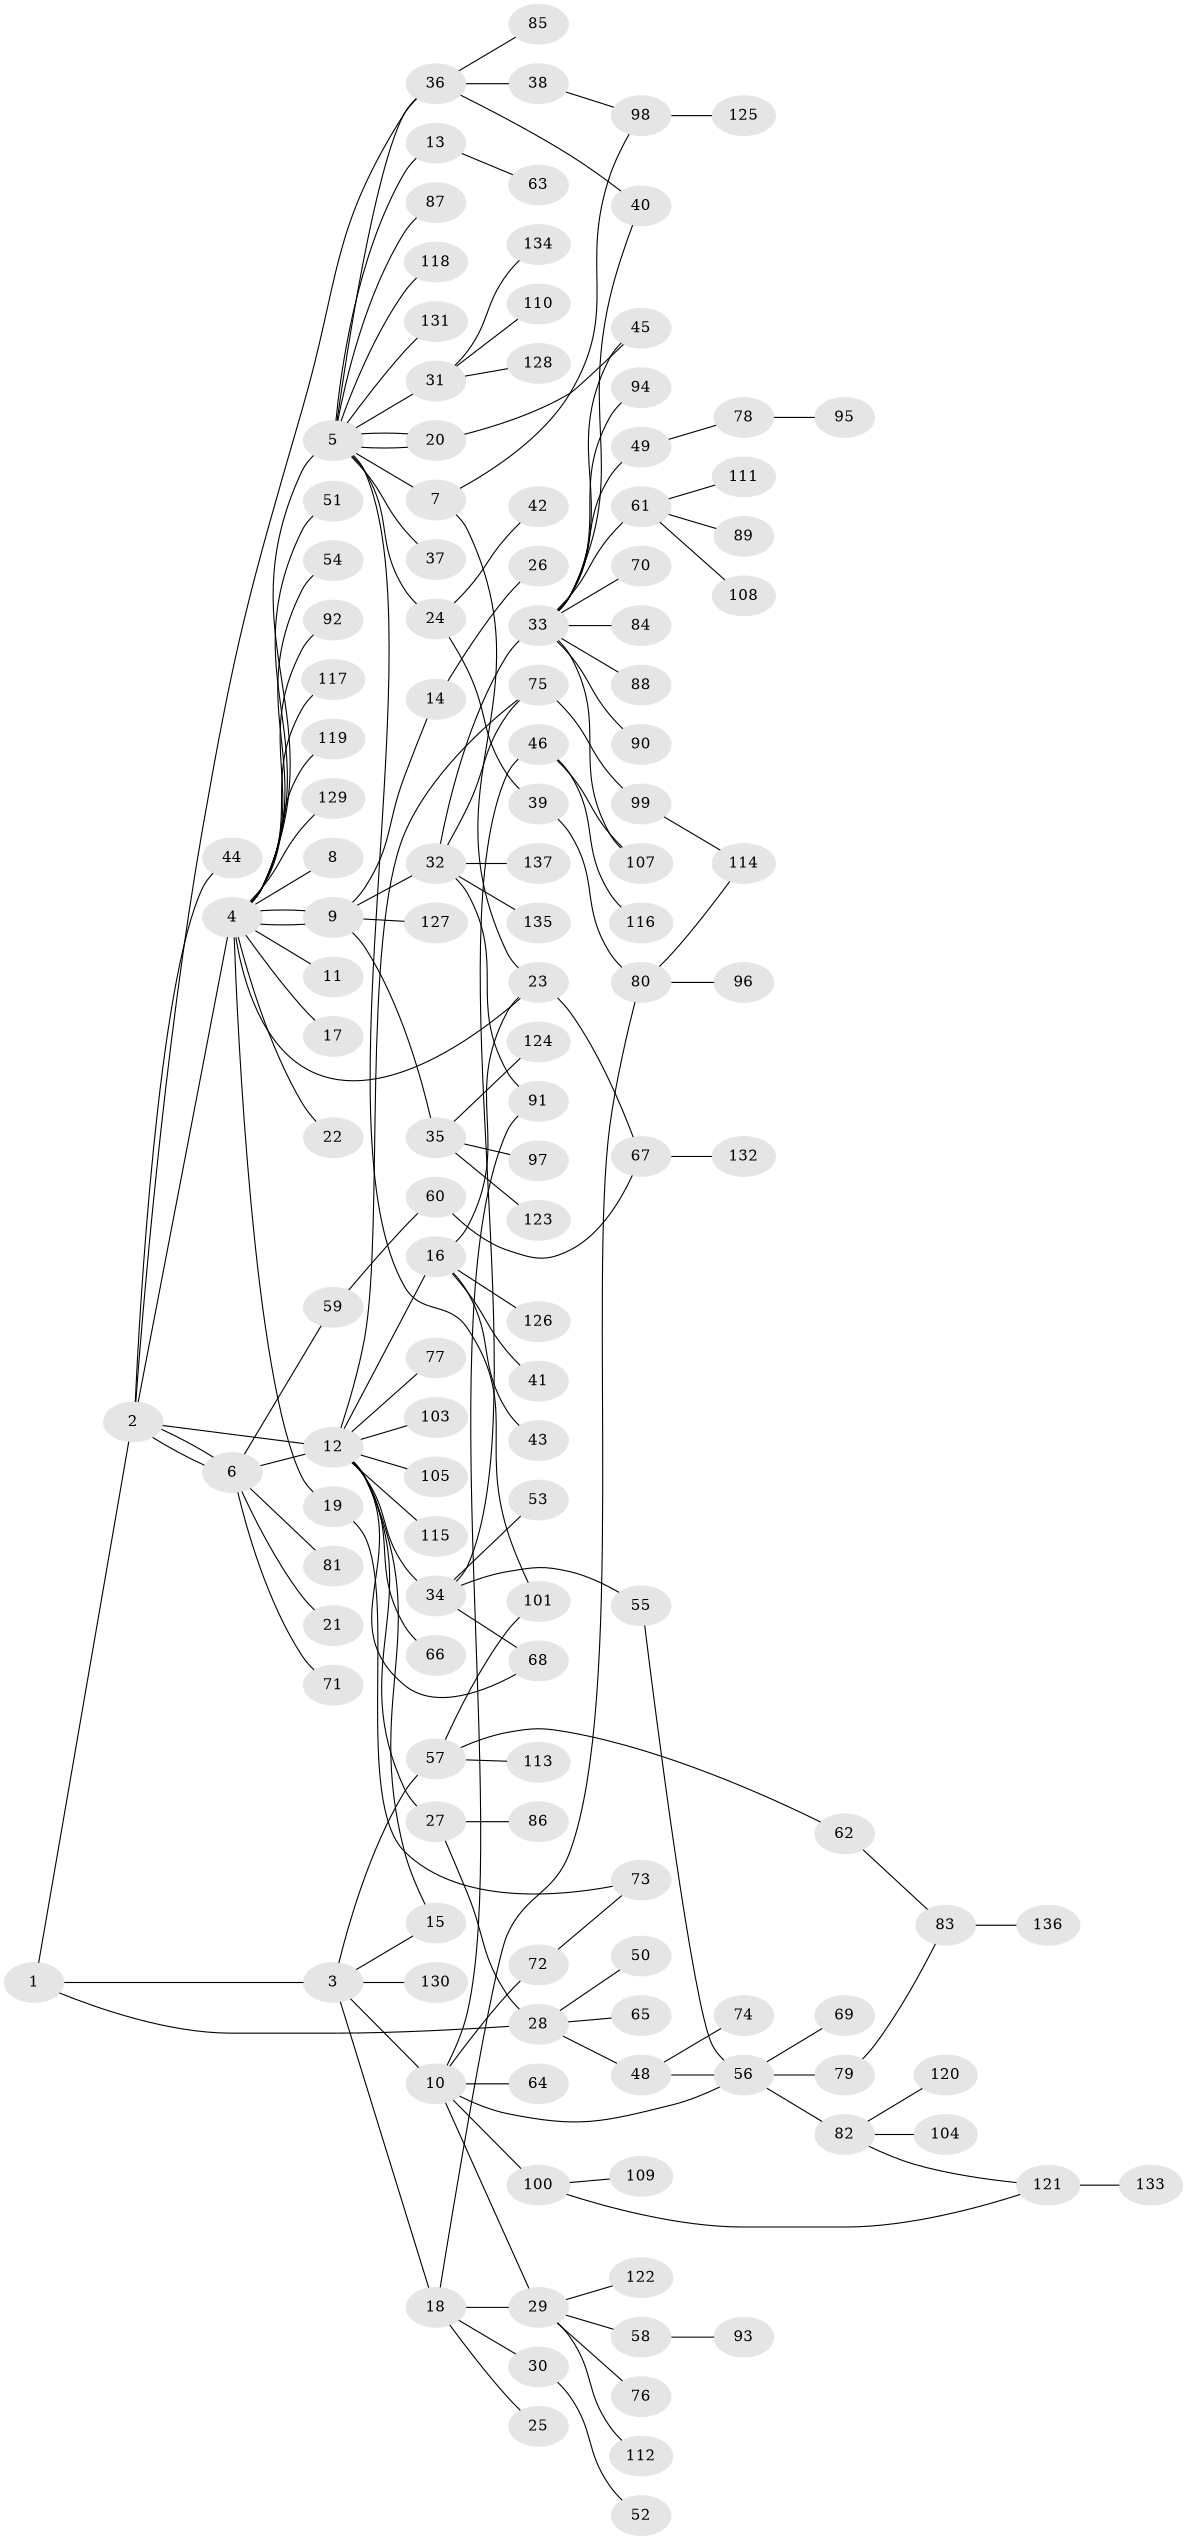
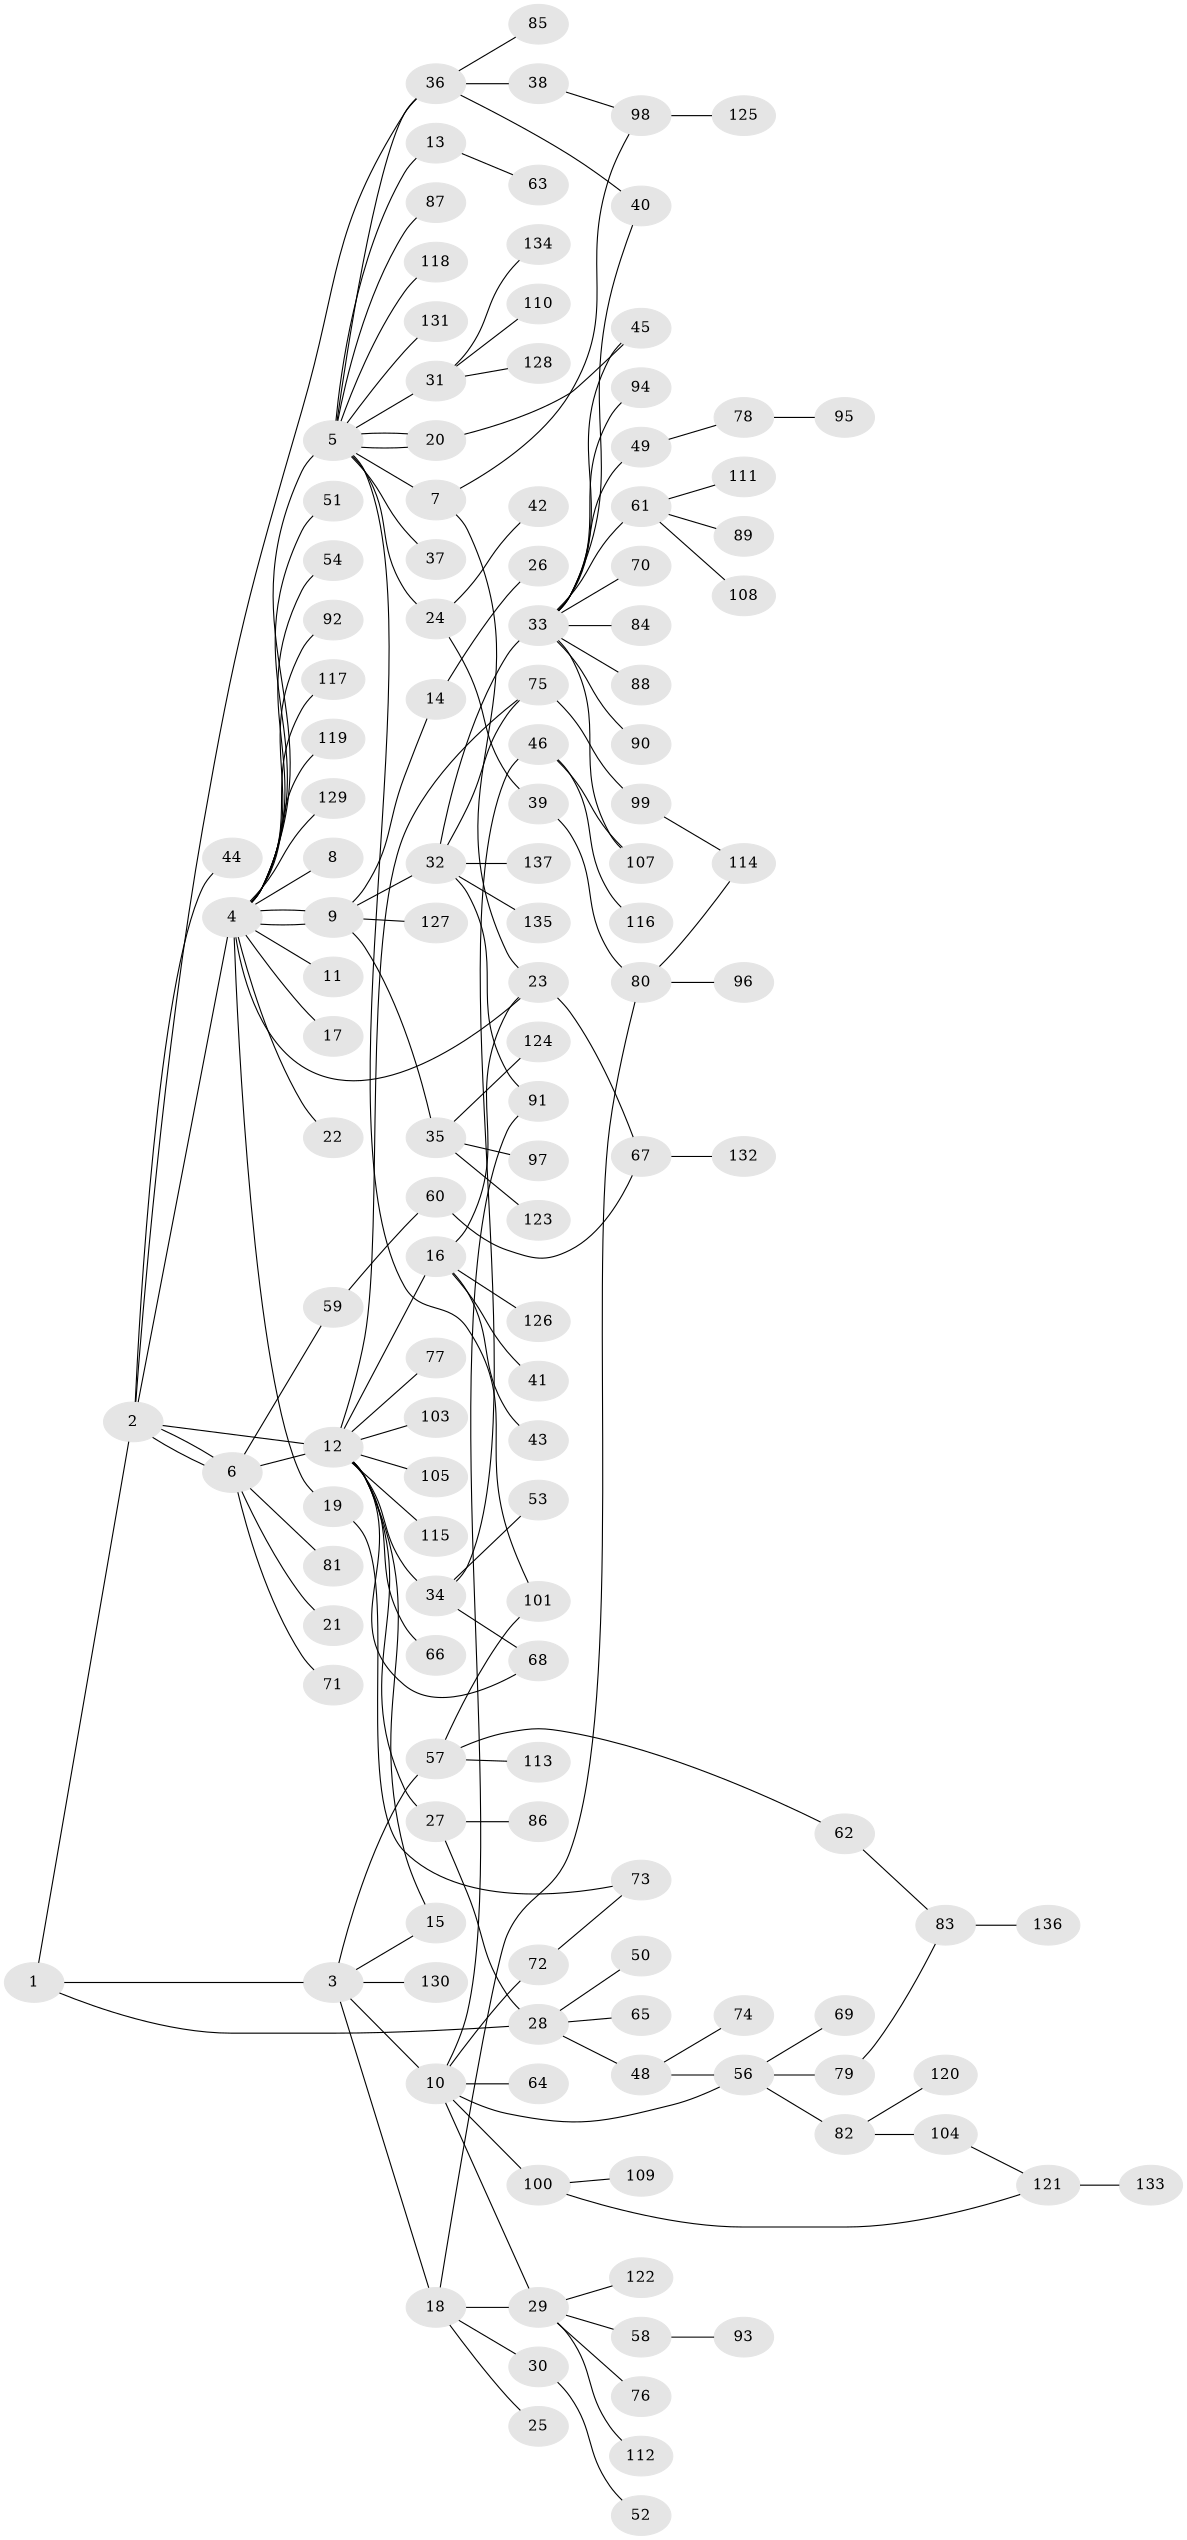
node "55": removed
edge "82" -- "121": now "104" -- "121"
